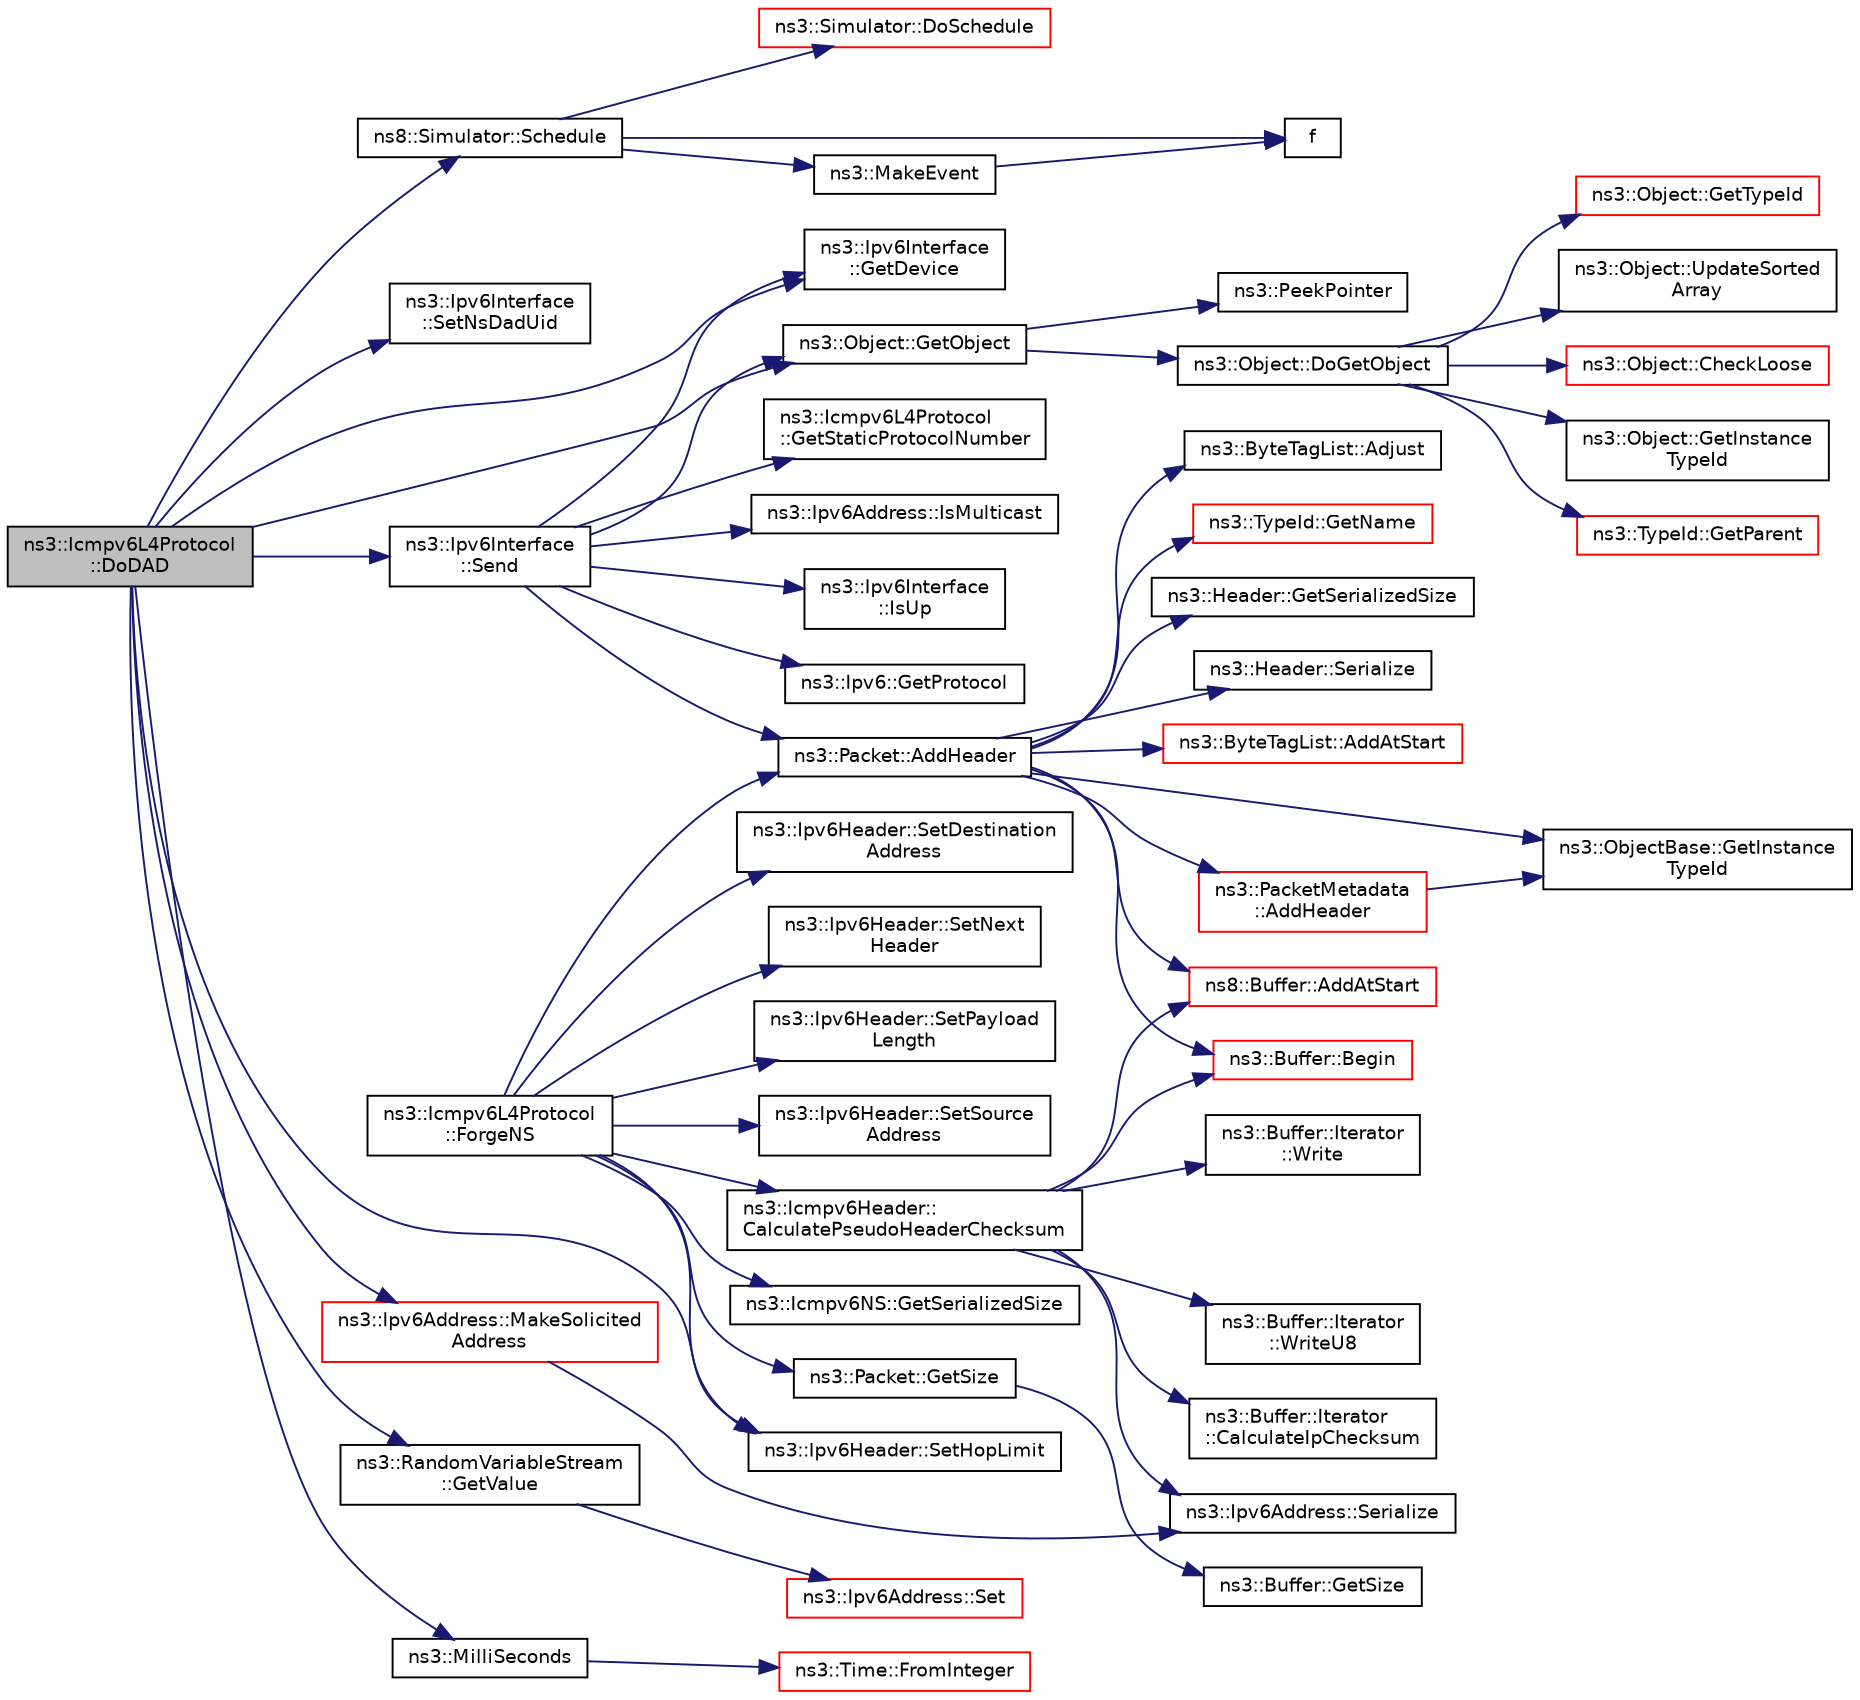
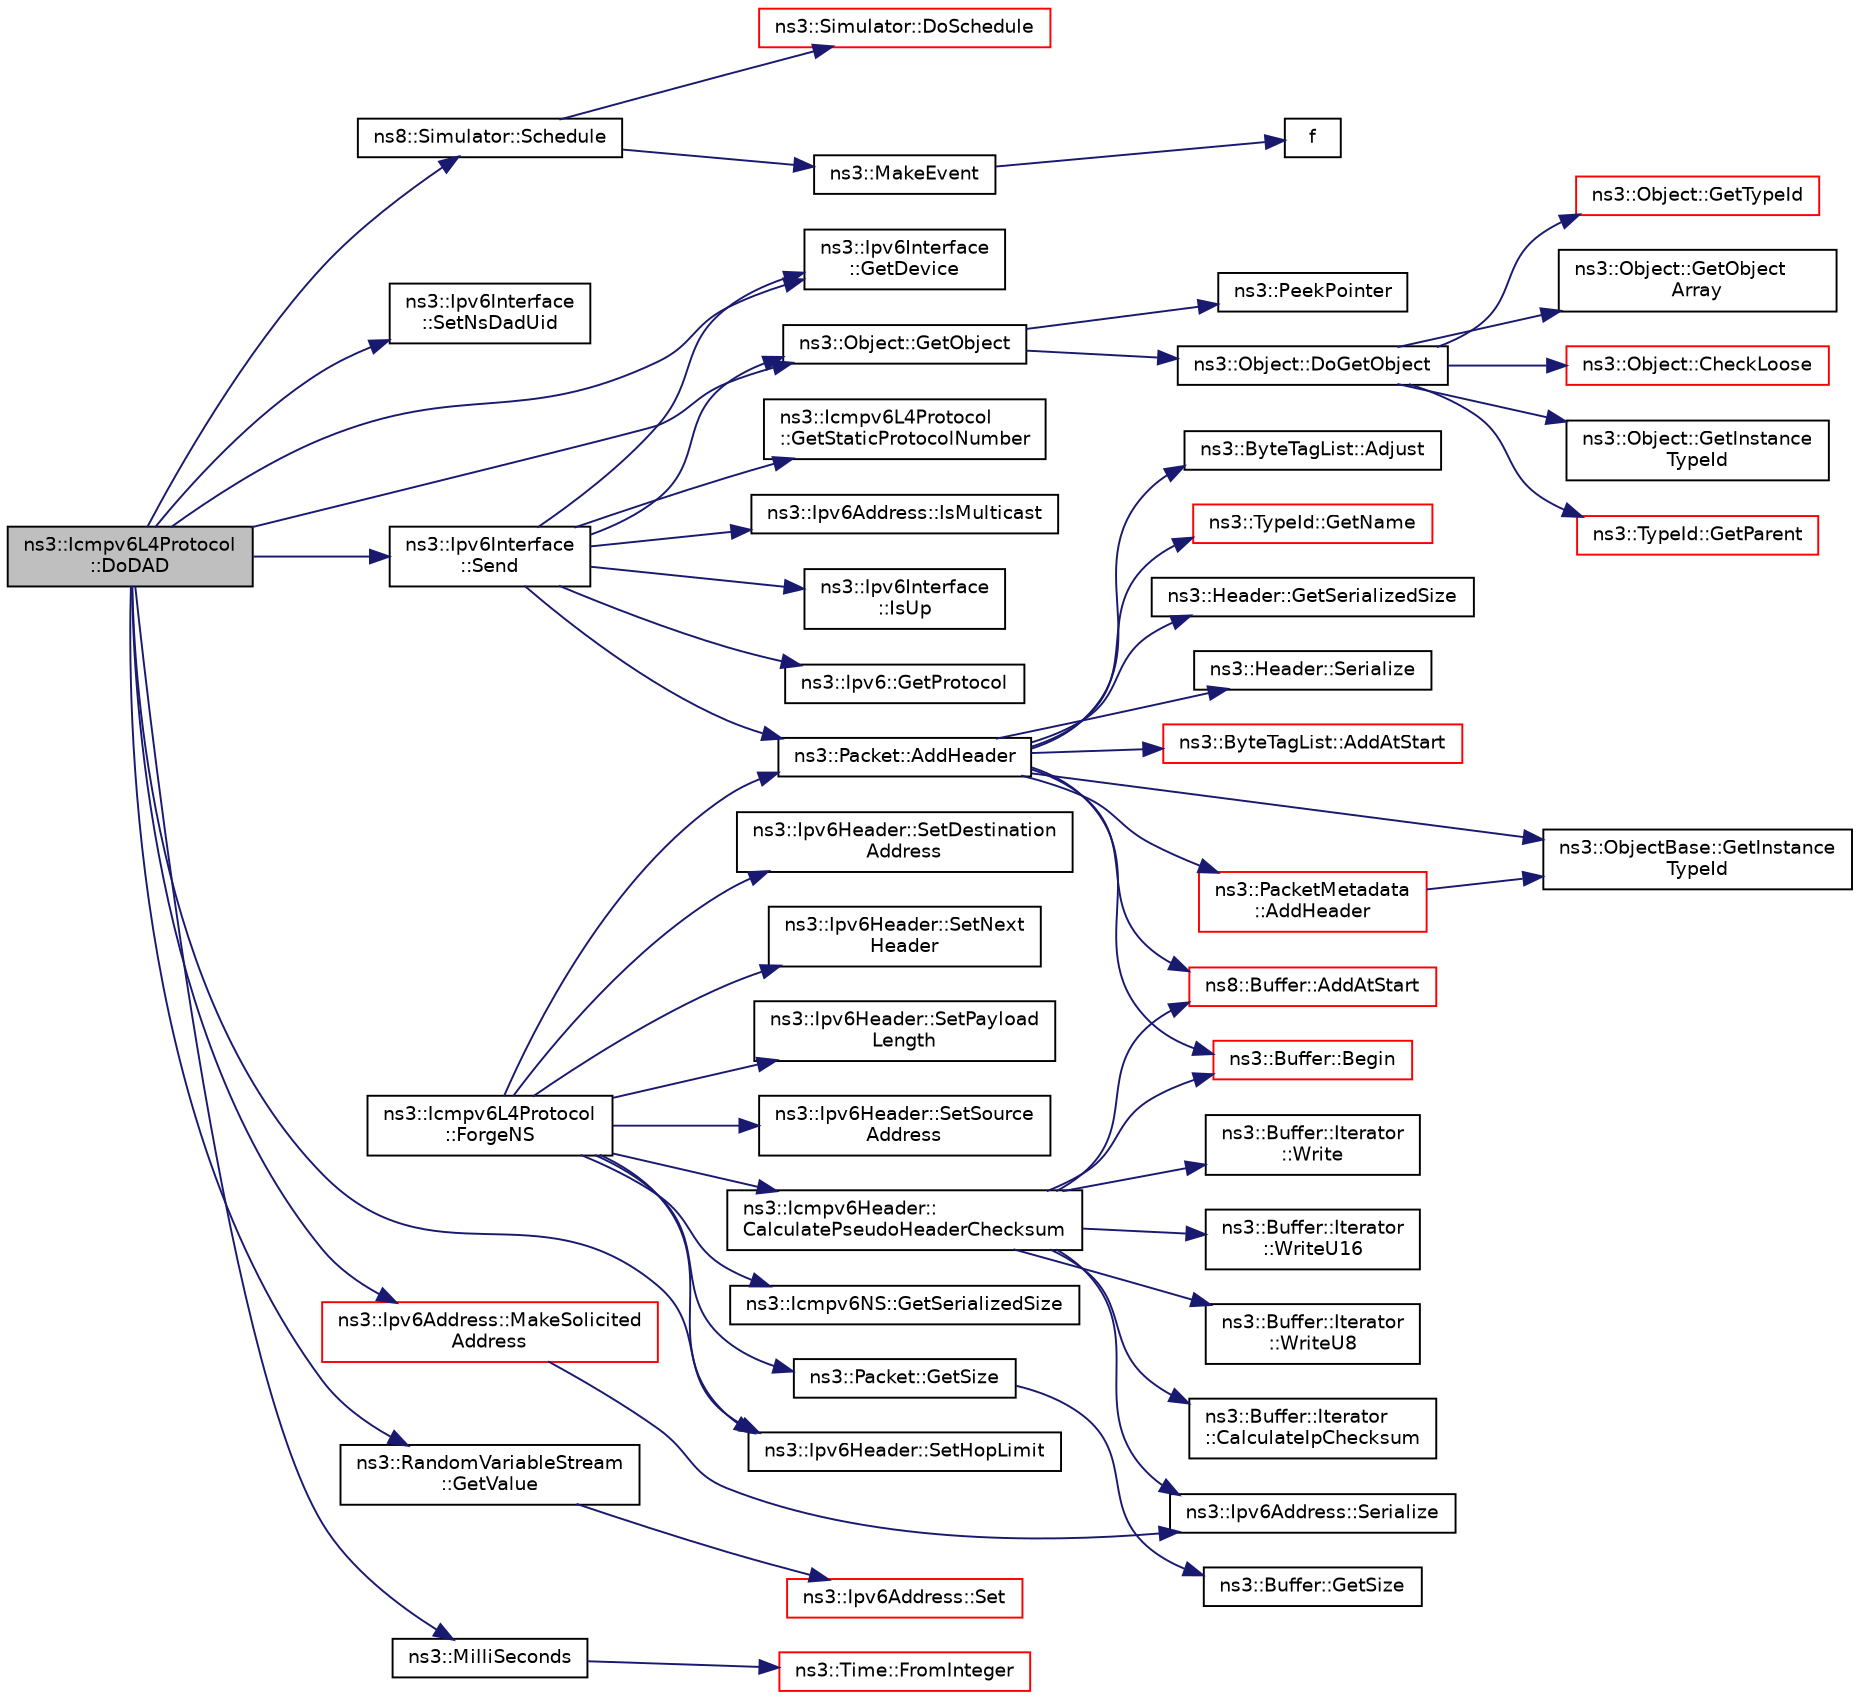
edge "ns8::Simulator::Schedule" -> "f": removed
node "ns3::Object::UpdateSorted Array": label "ns3::Object::UpdateSorted Array" -> "ns3::Object::GetObject Array"
node "ns3::Buffer::Iterator ::WriteU16": added
